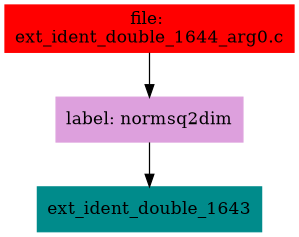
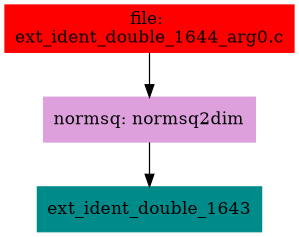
node "label: normsq2dim": label "label: normsq2dim" -> "normsq: normsq2dim"
